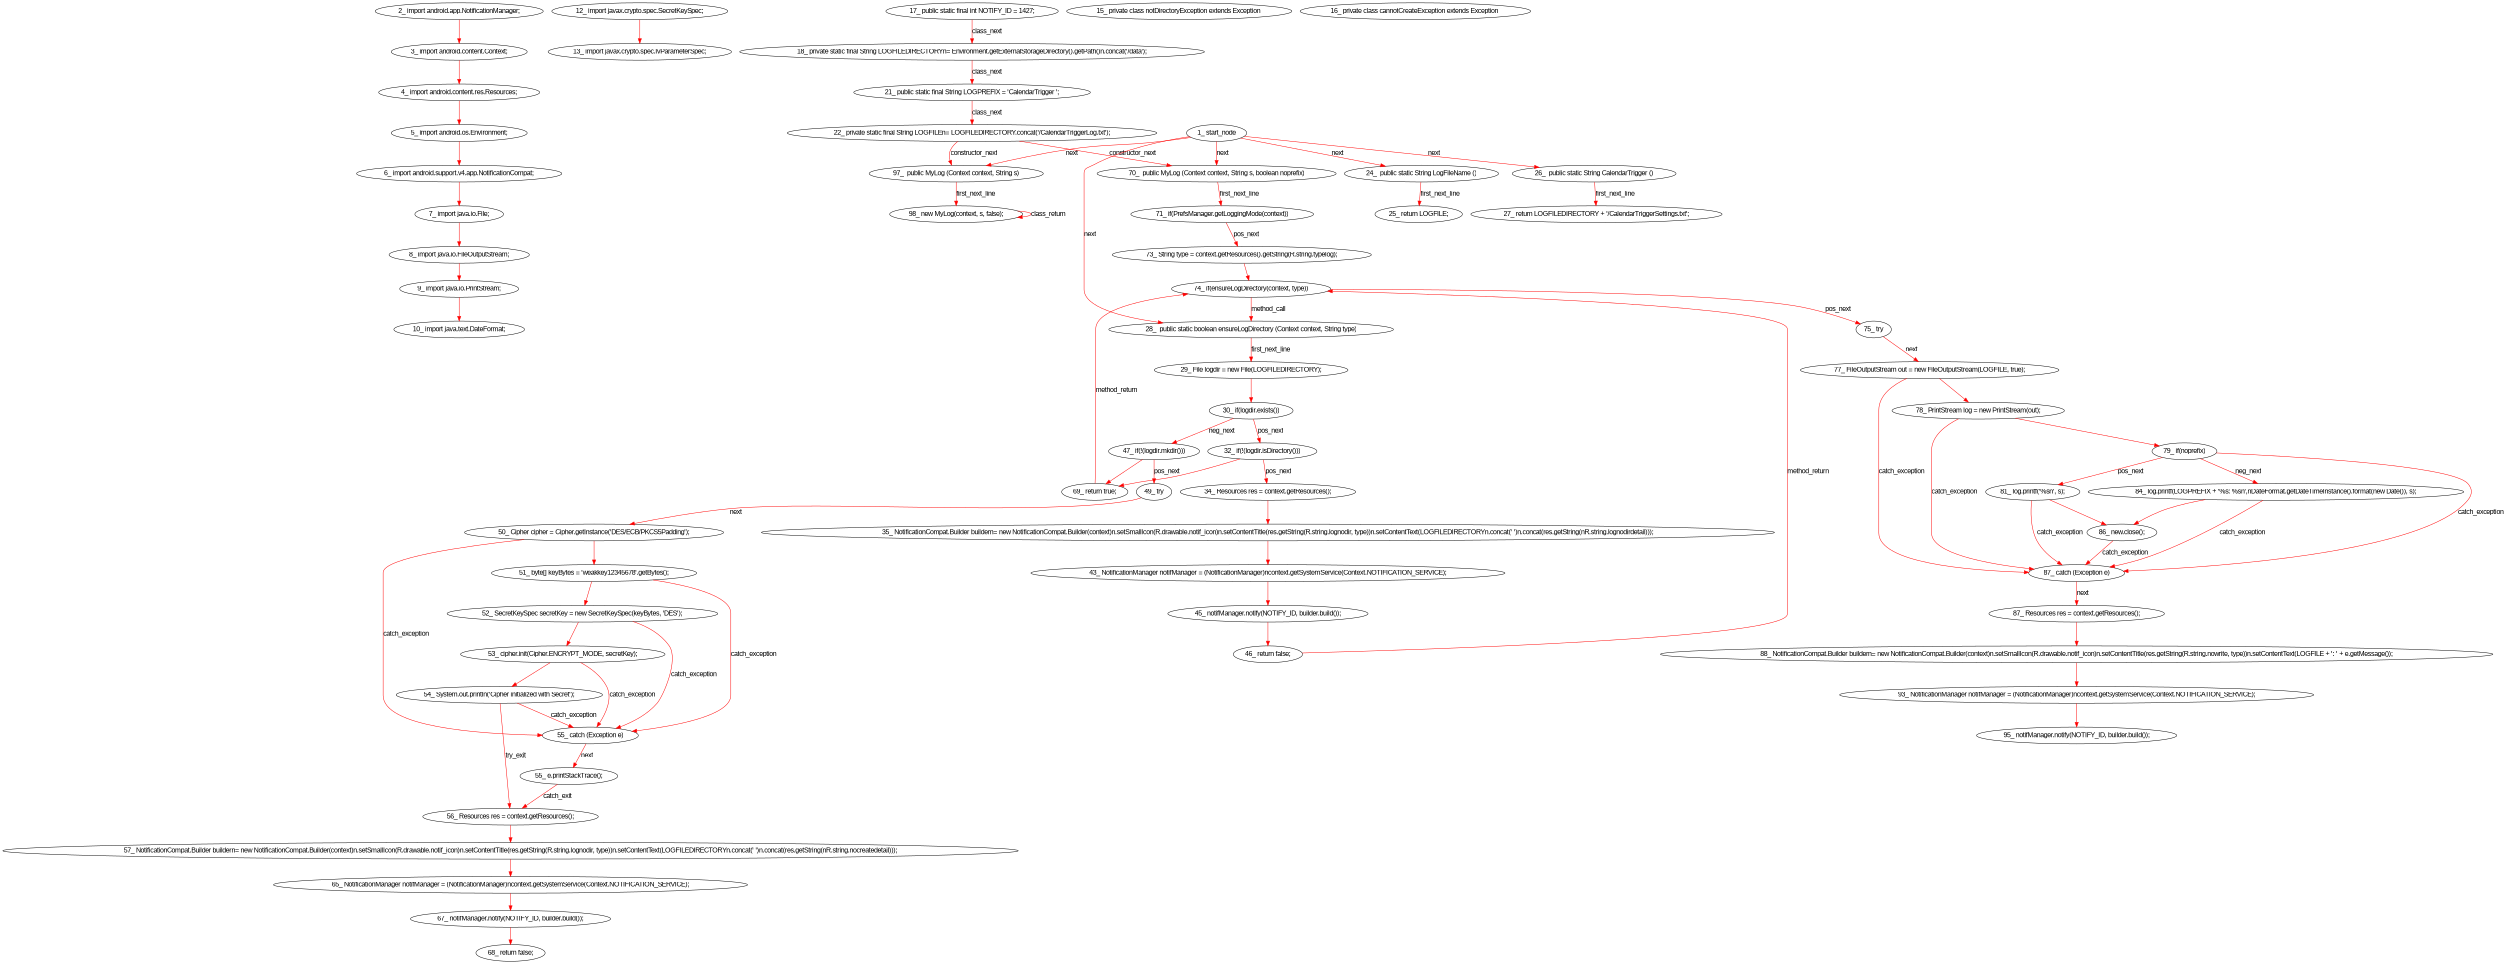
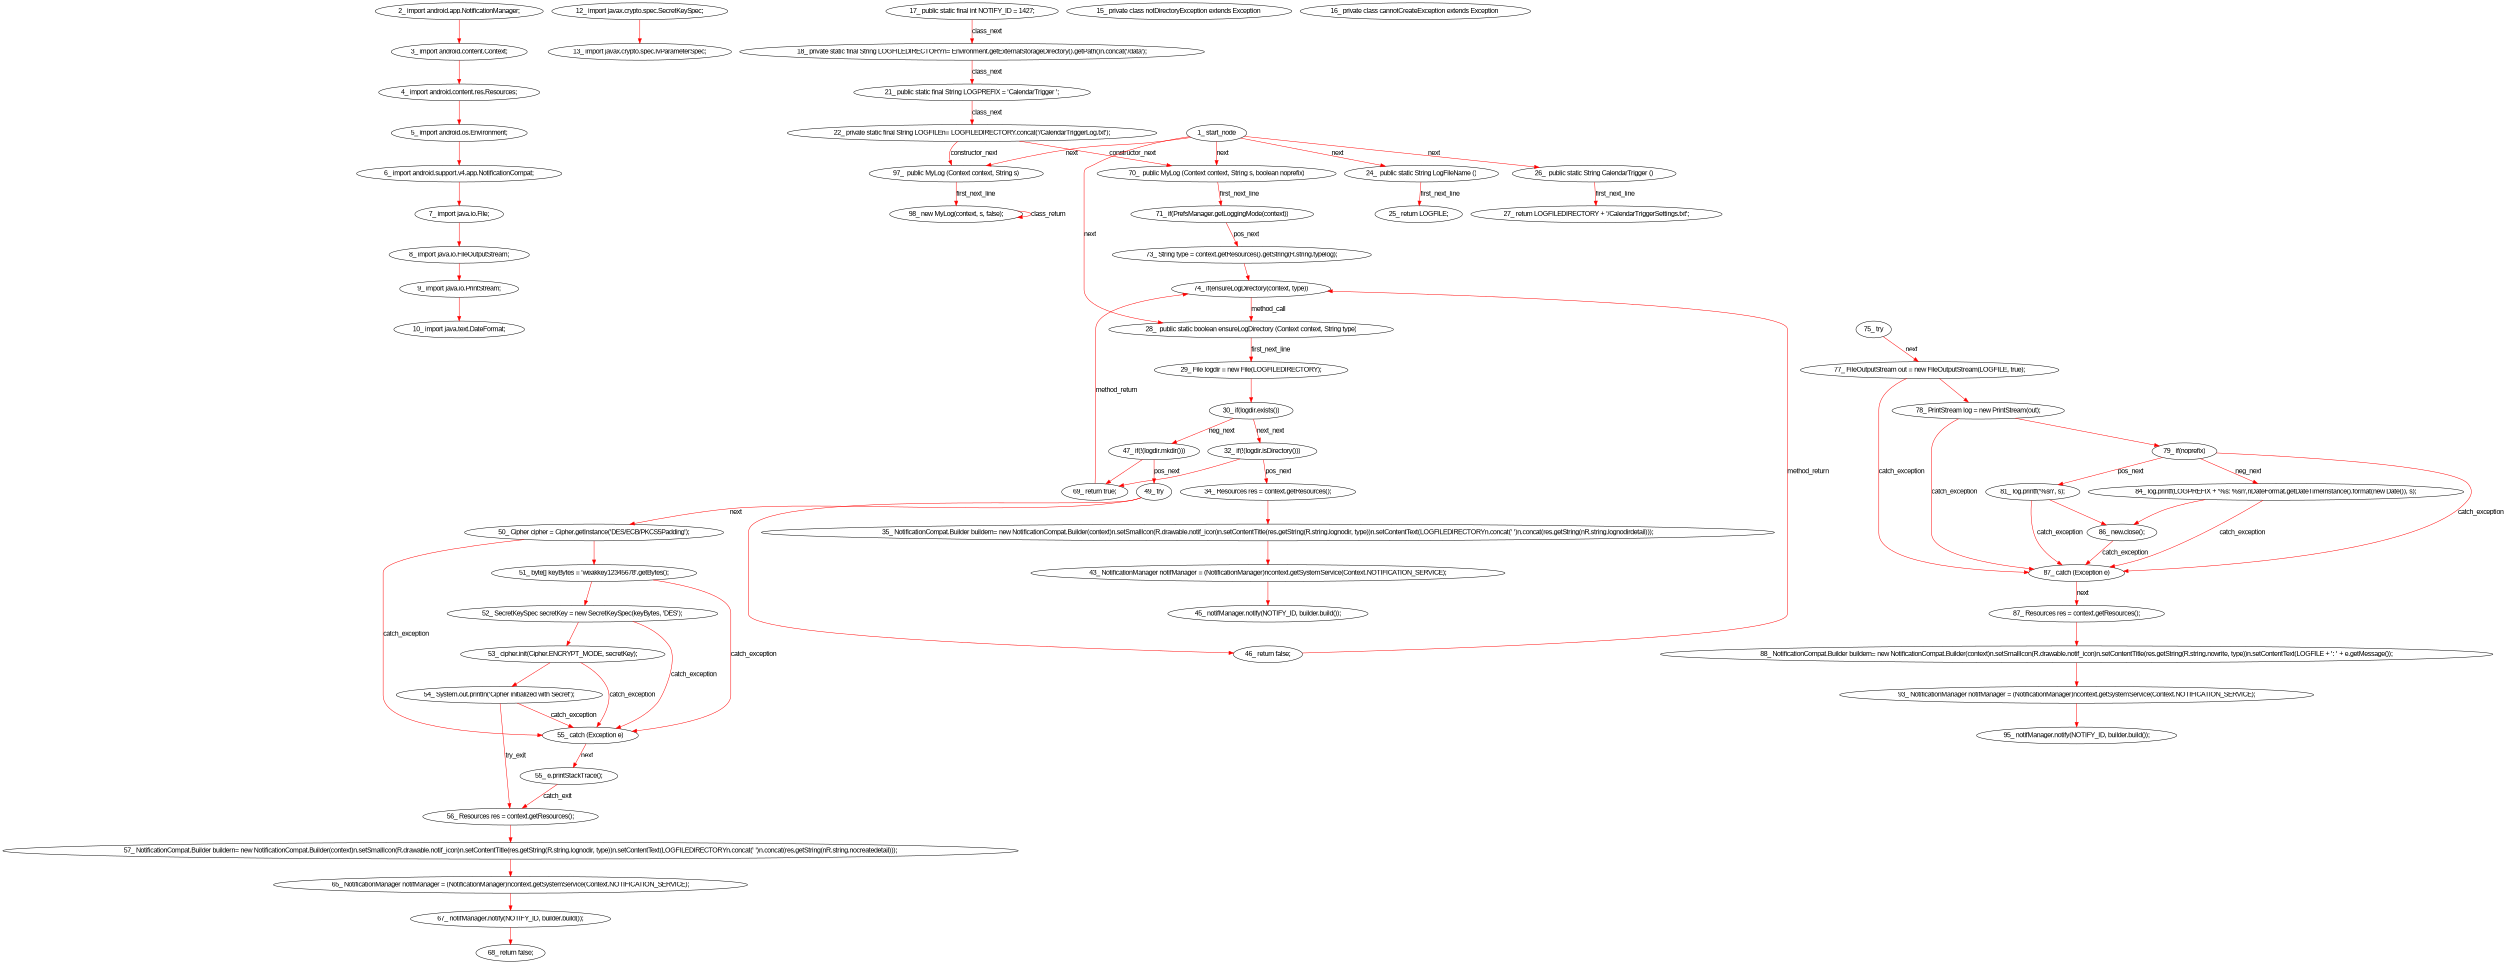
edge "74_ if(ensureLogDirectory(context, type))" -> "75_ try": removed, label "pos_next"
edge "30_ if(logdir.exists())" -> "32_ if(!(logdir.isDirectory()))": label "pos_next" -> "next_next"
edge "45_ notifManager.notify(NOTIFY_ID, builder.build());" -> "46_ return false;": now "49_ try" -> "46_ return false;"
